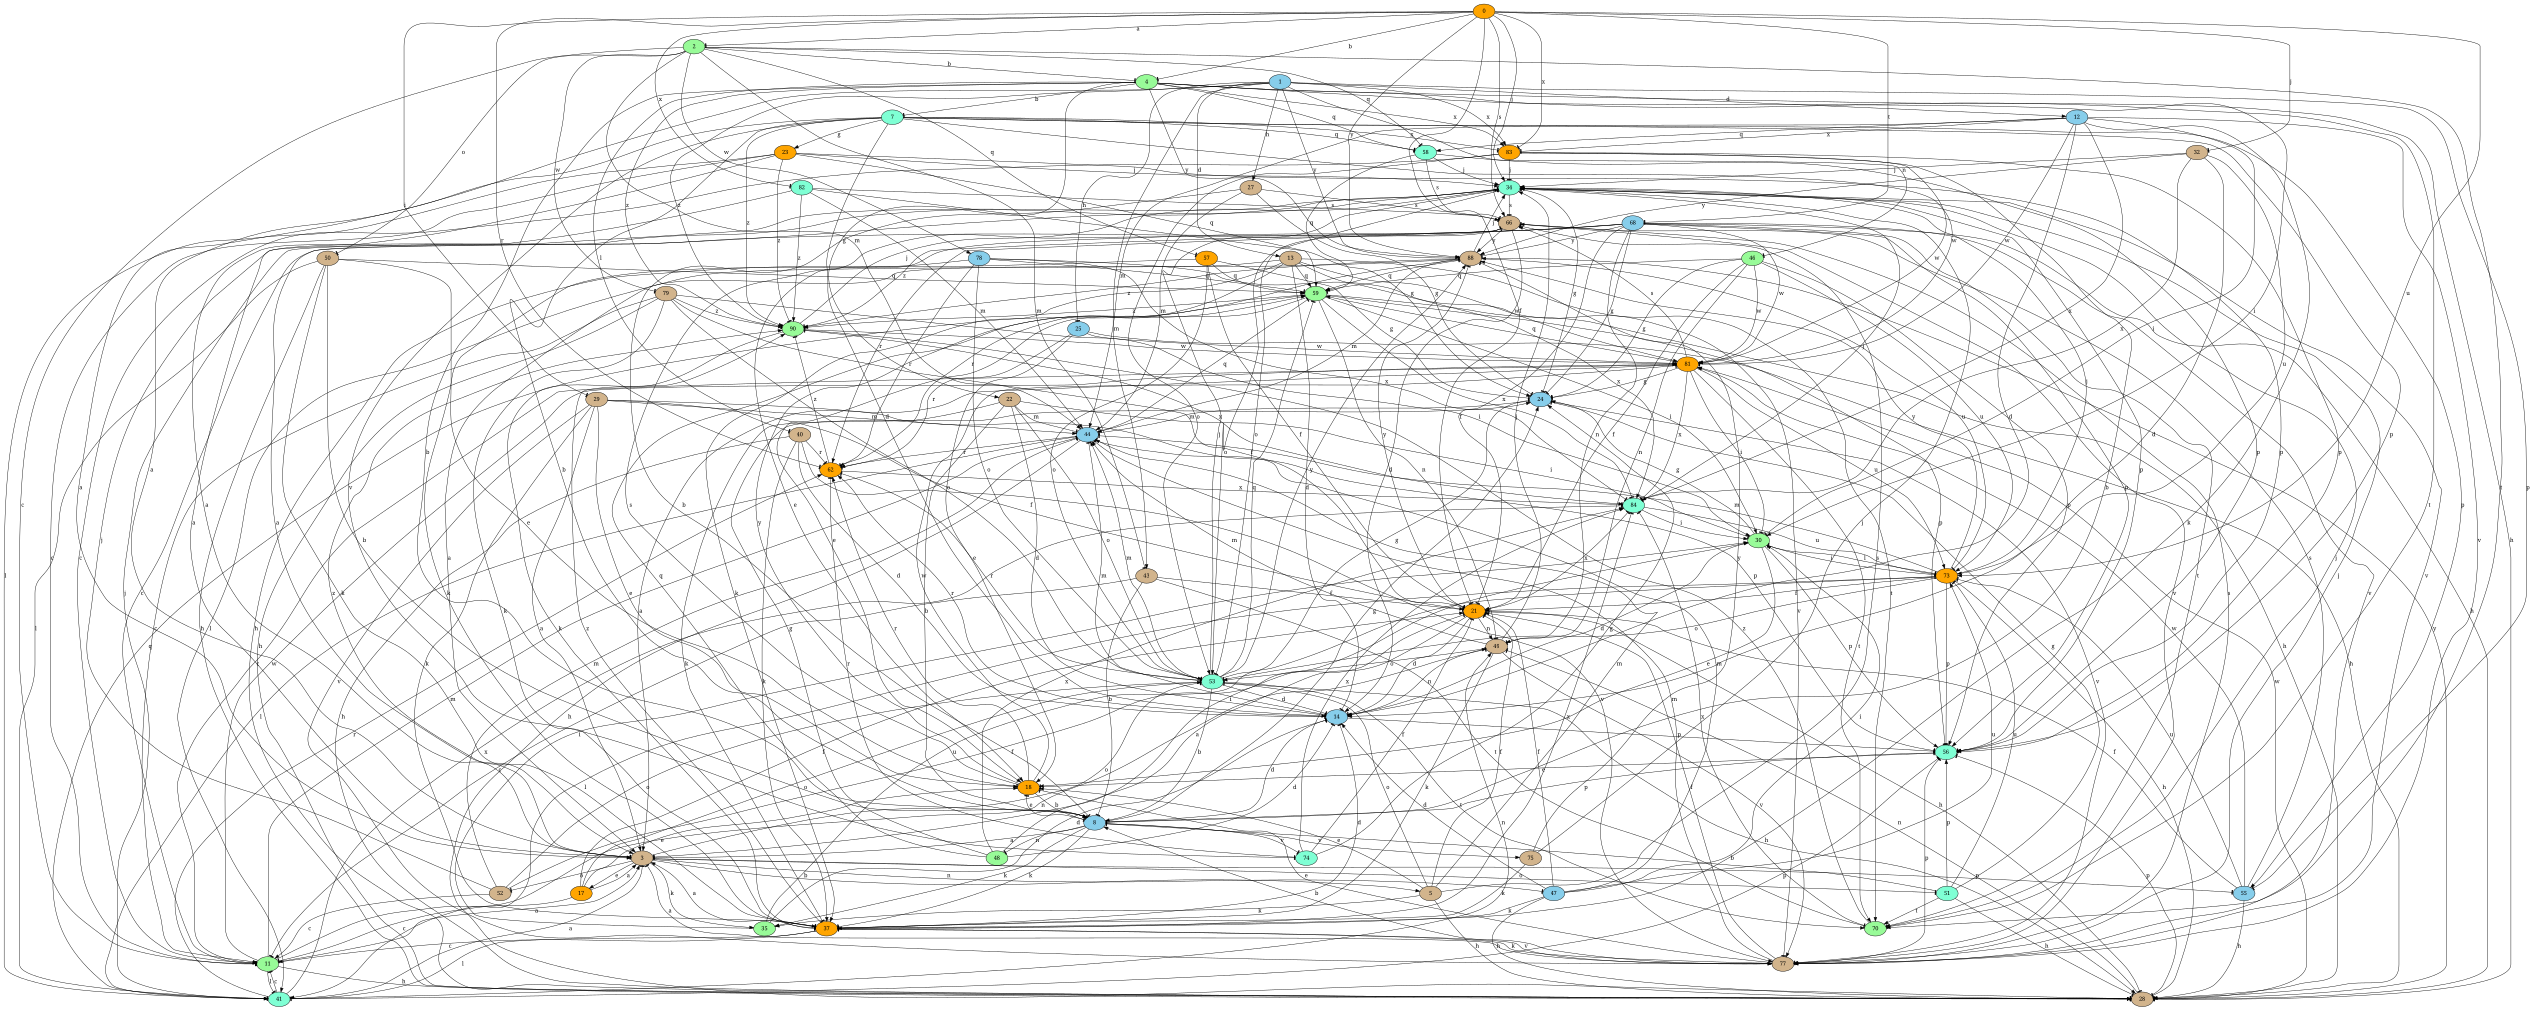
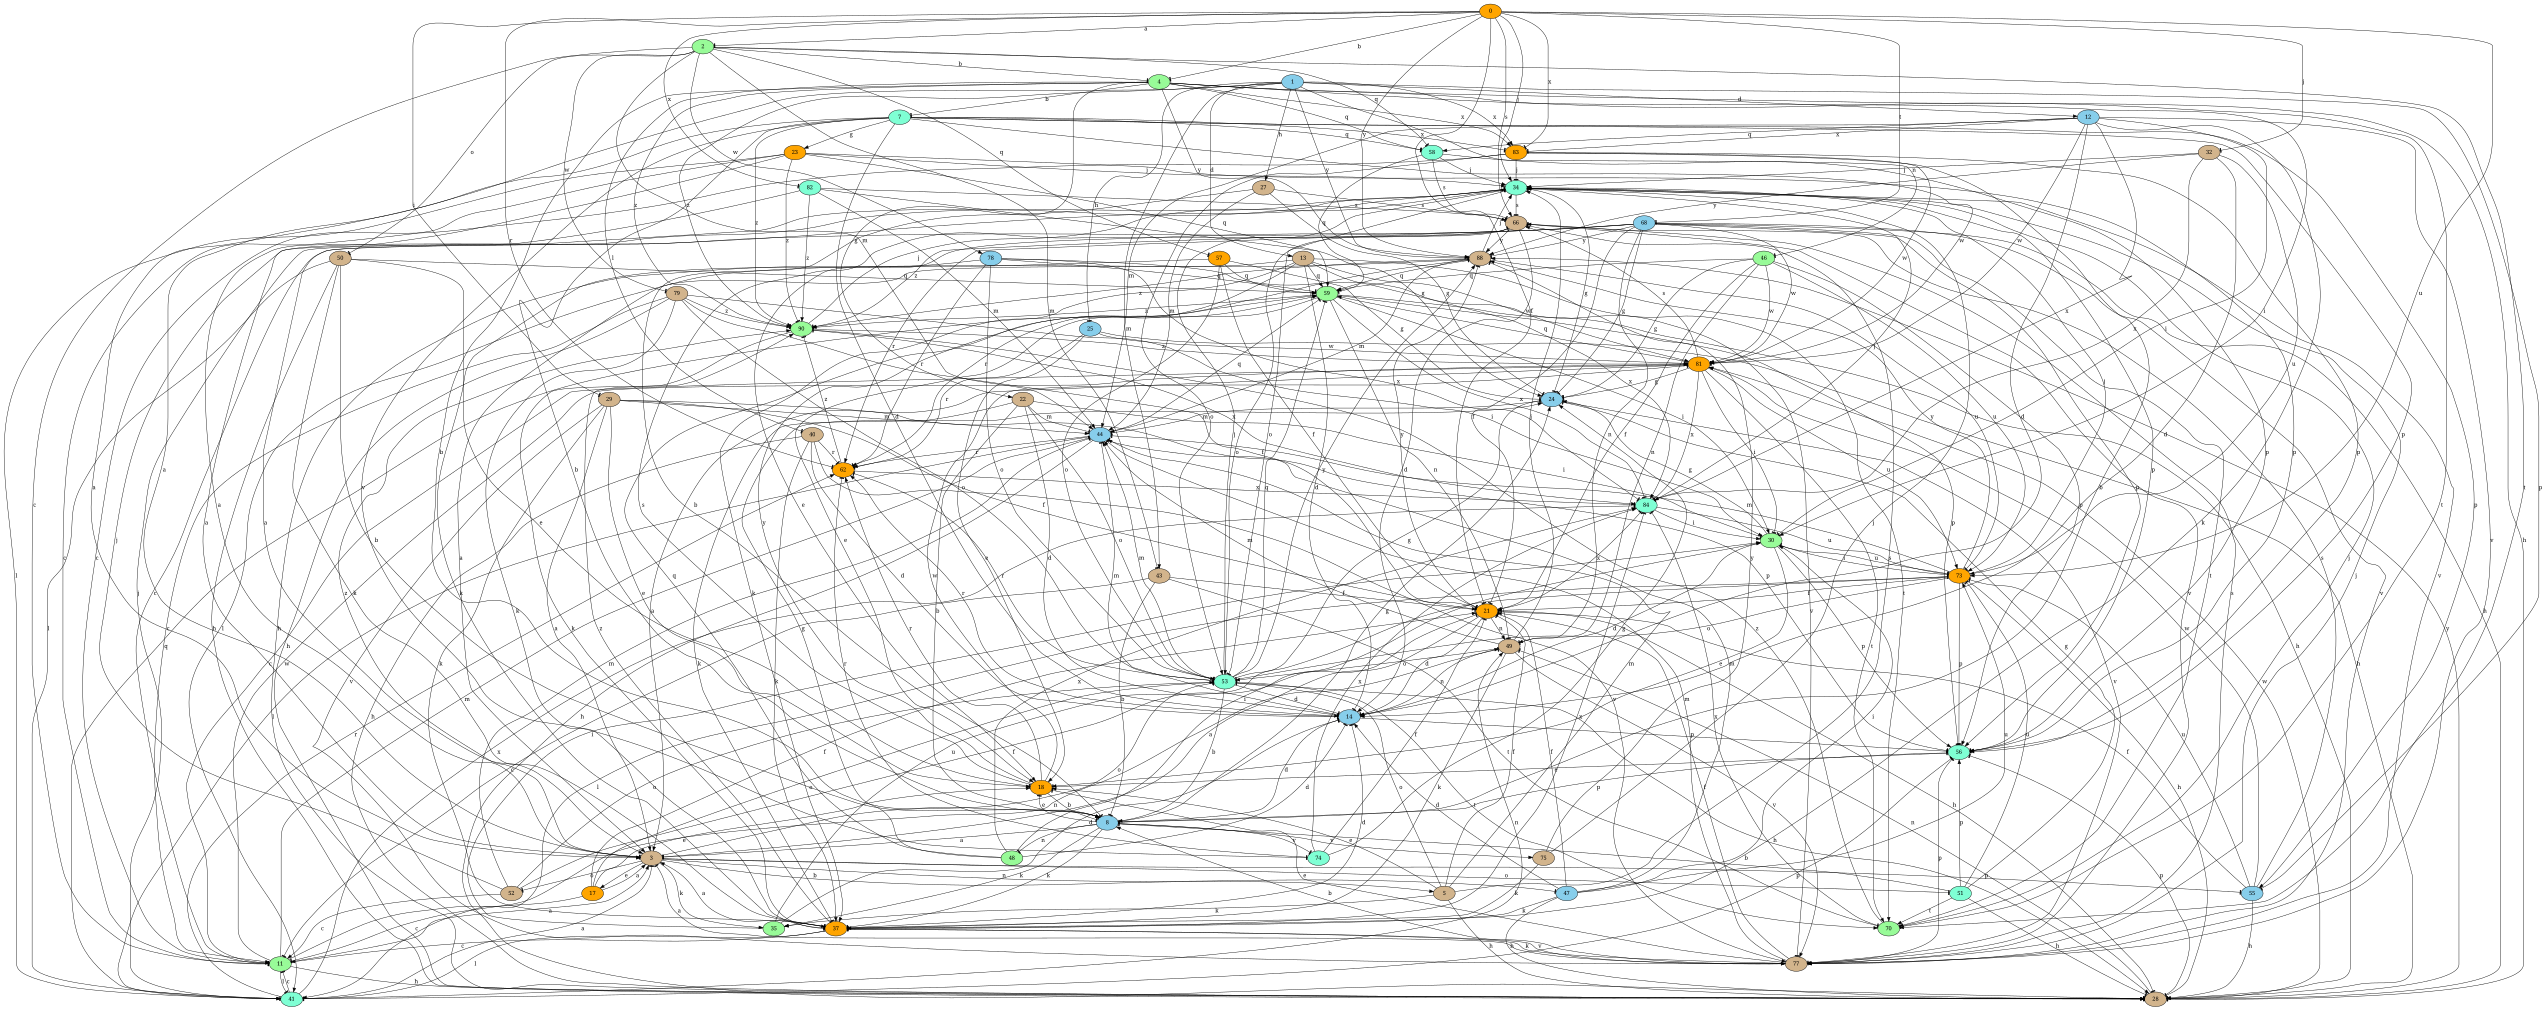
edge "90" -> "81": label "w" -> "z"
edge "30" -> "73": label "l" -> "u"
